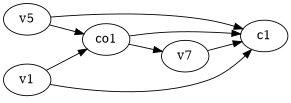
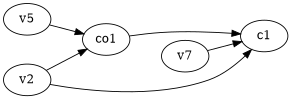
edge "v5" -> "c1": removed
edge "co1" -> "v7": removed
node "v1": label "v1" -> "v2"
